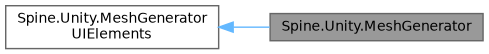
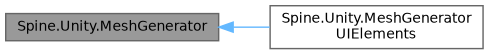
edge "Spine.Unity.MeshGenerator" -> "Spine.Unity.MeshGenerator UIElements": reversed
